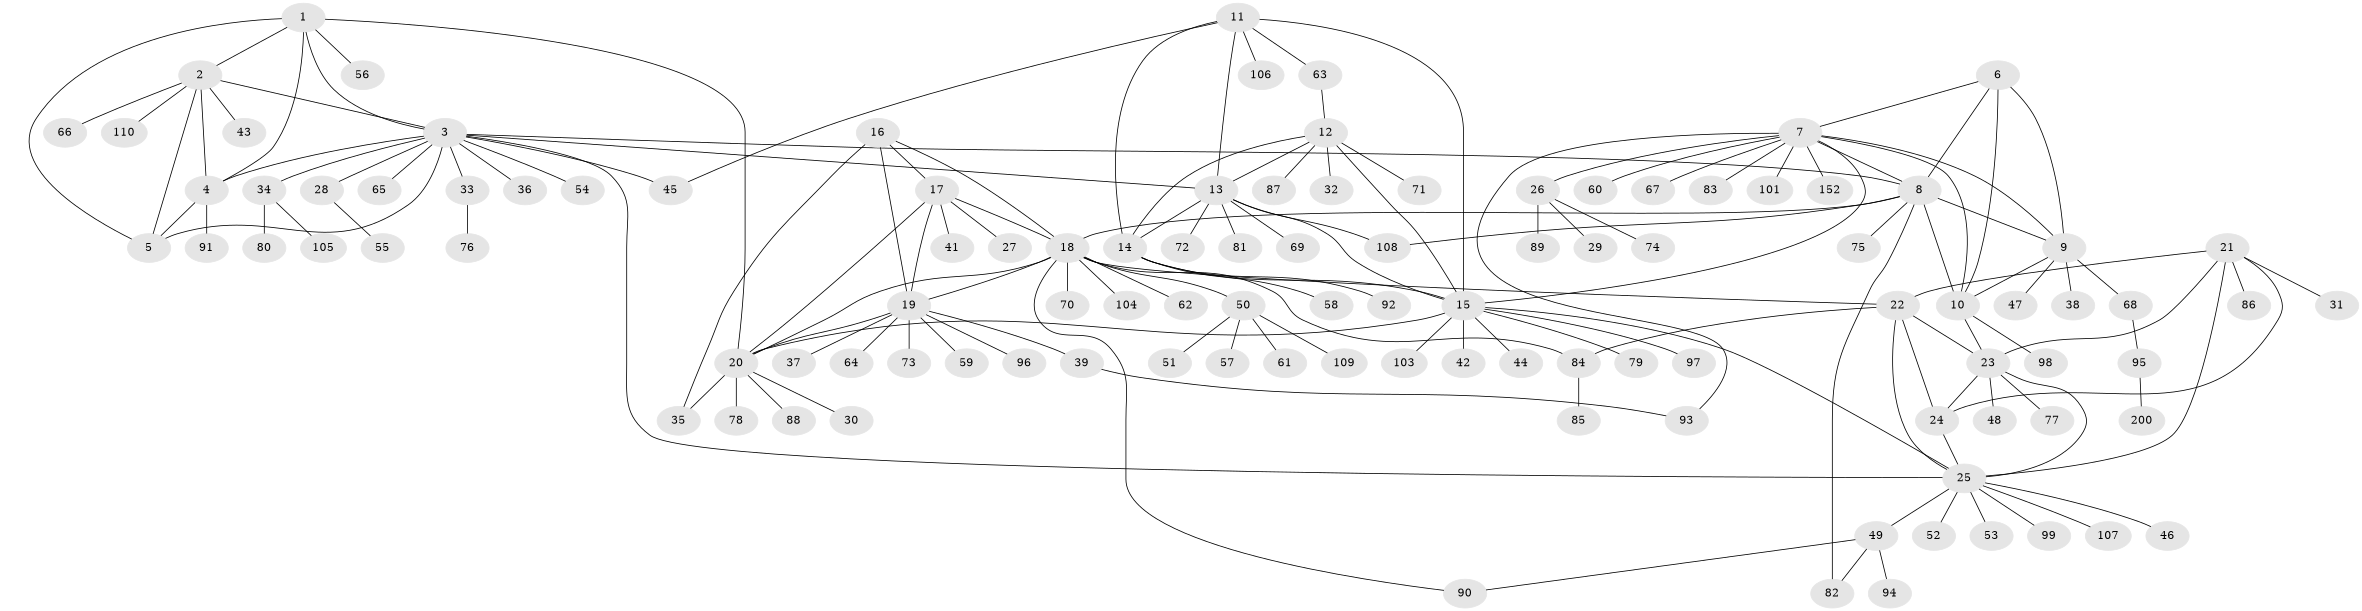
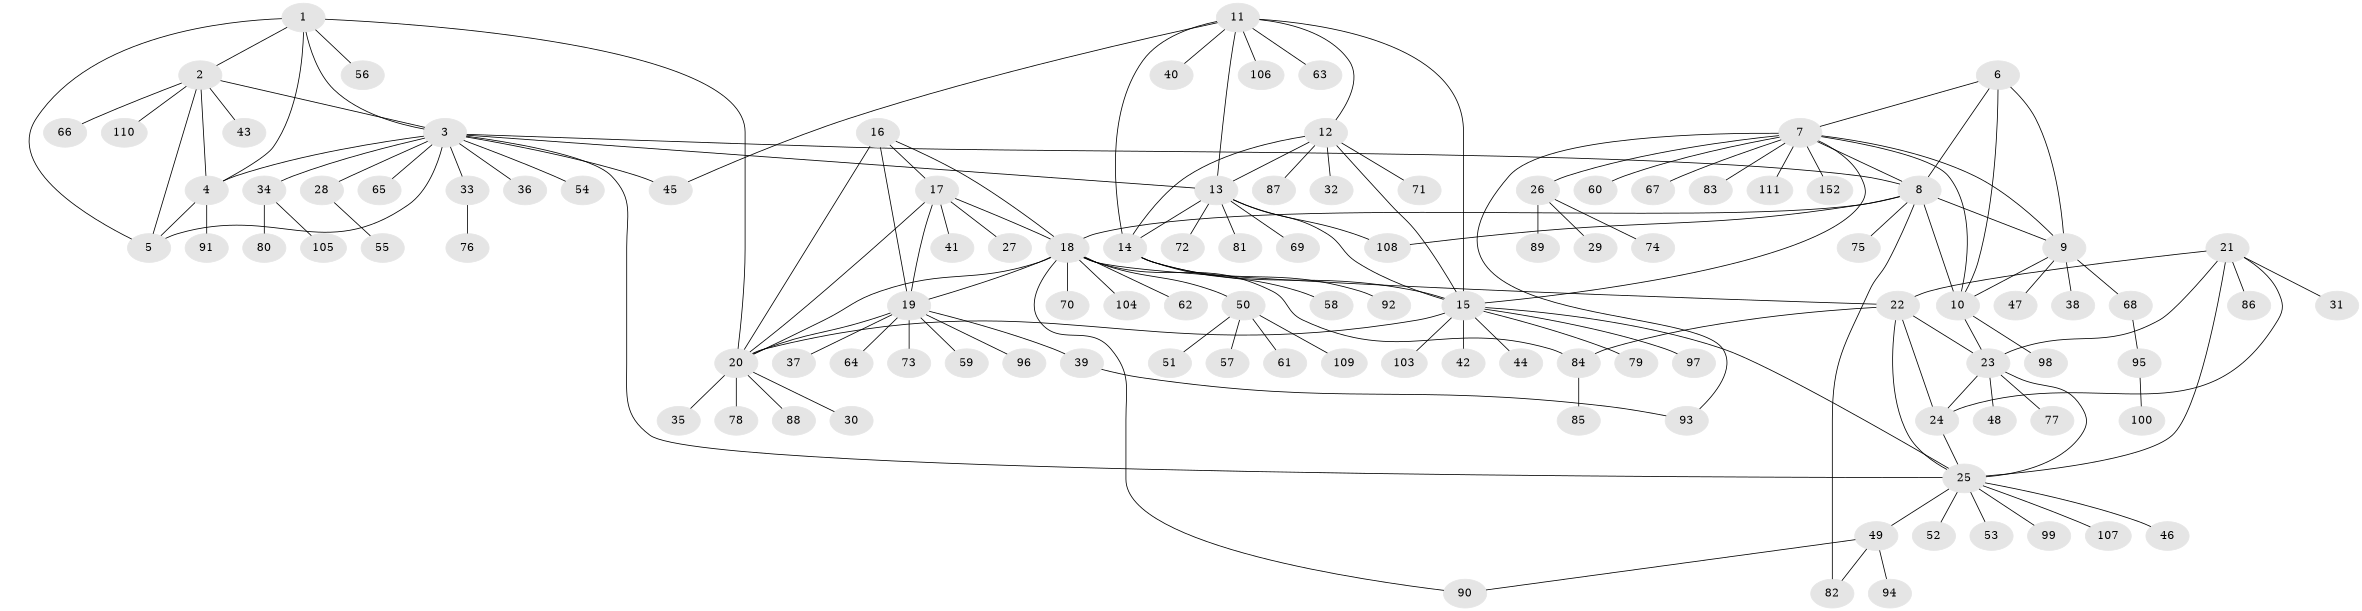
node "40": added
edge "63" -- "12": now "11" -- "12"
node "101": label "101" -> "111"
edge "16" -- "35": now "16" -- "20"
node "200": label "200" -> "100"
